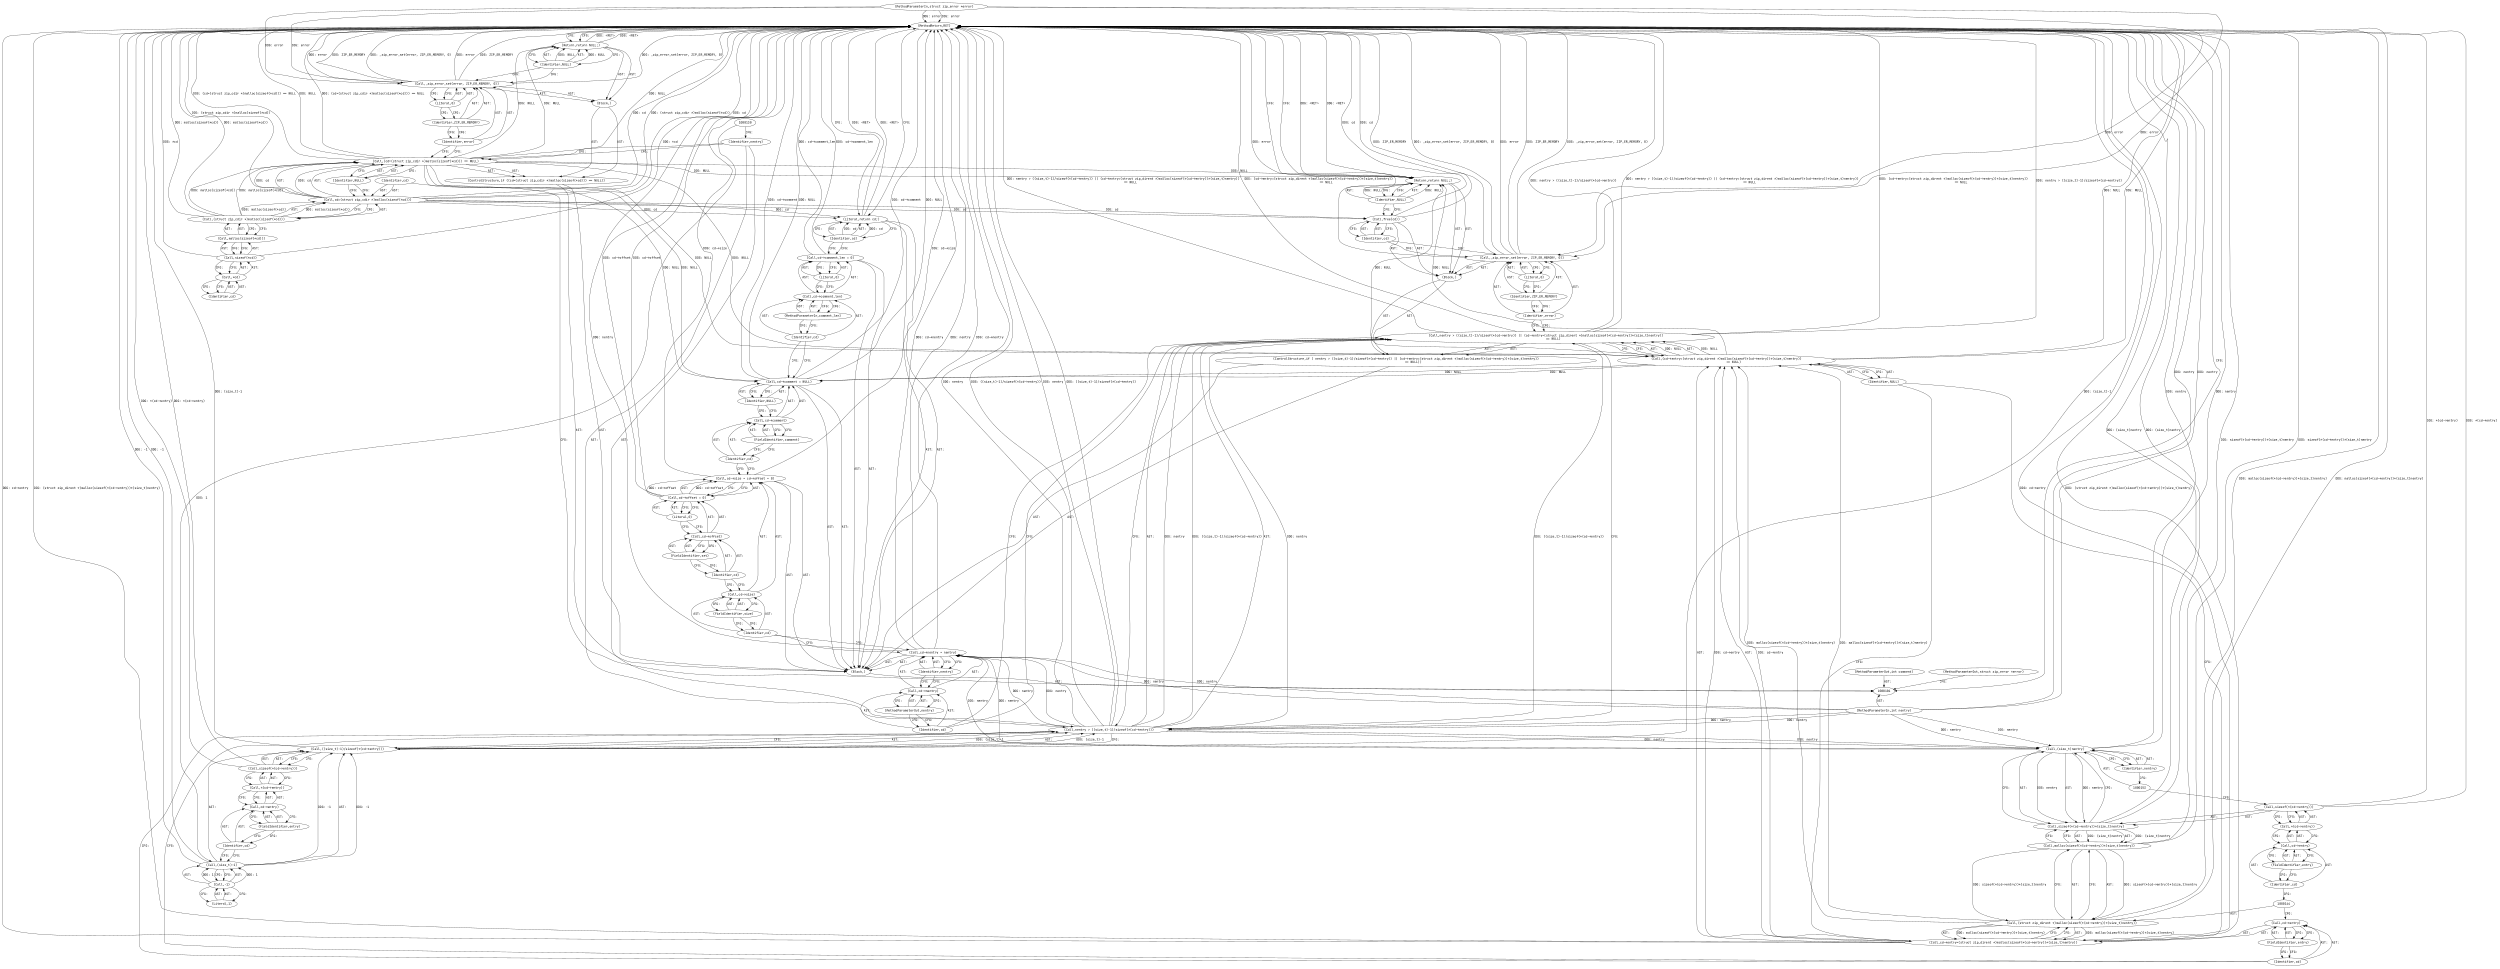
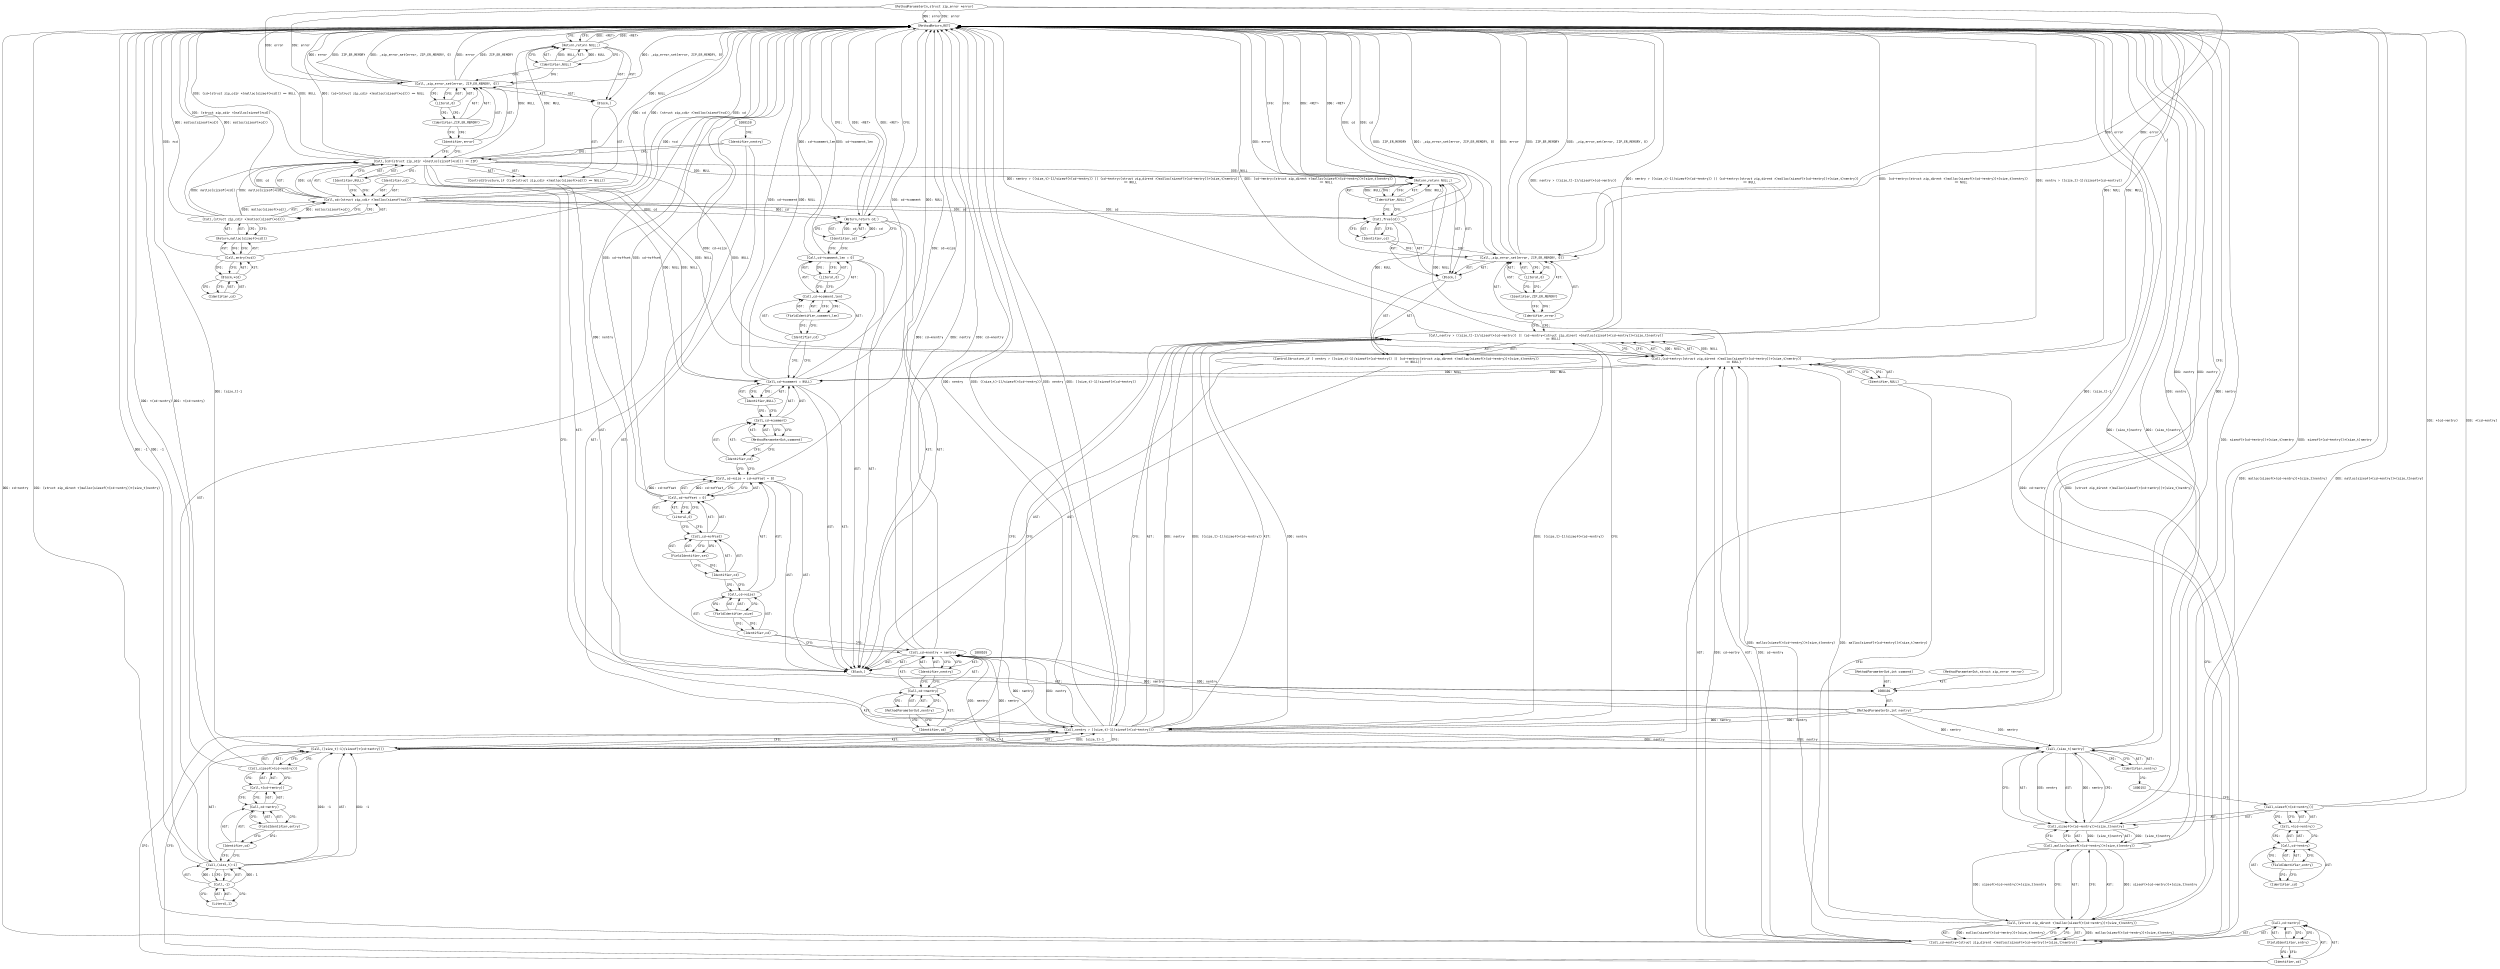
node "(Call,(cd=(struct zip_cdir *)malloc(sizeof(*cd))) == NULL)": label "(Call,(cd=(struct zip_cdir *)malloc(sizeof(*cd))) == NULL)" -> "(Call,(cd=(struct zip_cdir *)malloc(sizeof(*cd))) == ZIP)"
node "(Literal,return cd;)": label "(Literal,return cd;)" -> "(Return,return cd;)"
node "(Call,malloc(sizeof(*cd)))": label "(Call,malloc(sizeof(*cd)))" -> "(Return,malloc(sizeof(*cd)))"
node "(Call,sizeof(*cd))": label "(Call,sizeof(*cd))" -> "(Call,entry(*cd))"
node "(Call,*cd)": label "(Call,*cd)" -> "(Block,*cd)"
node "(MethodParameterIn,comment_len)": label "(MethodParameterIn,comment_len)" -> "(FieldIdentifier,comment_len)"
node "(FieldIdentifier,comment)": label "(FieldIdentifier,comment)" -> "(MethodParameterOut,comment)"
edge "1000130" -> "(Call,(size_t)-1)": label "DDG: 1" -> "AST: "
node "1000105": added
edge "(MethodParameterOut,struct zip_error *error)" -> "1000101": label "CFG: " -> "AST: "
edge "(MethodParameterIn,int nentry)" -> "1000101": reversed
edge "1000153" -> "(Call,(size_t)nentry)": removed, label "AST:"
node "1000144": removed
